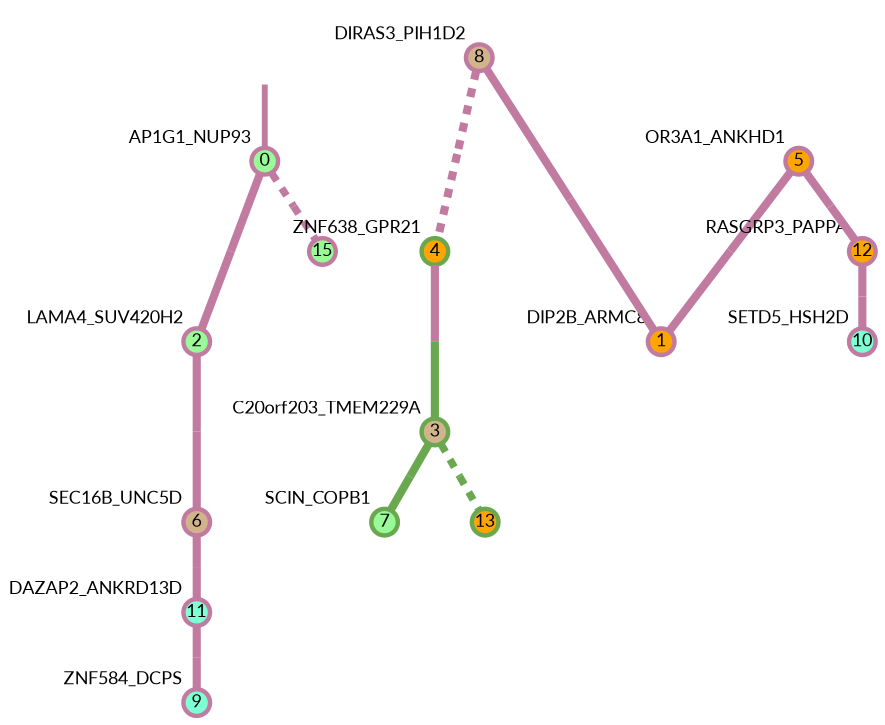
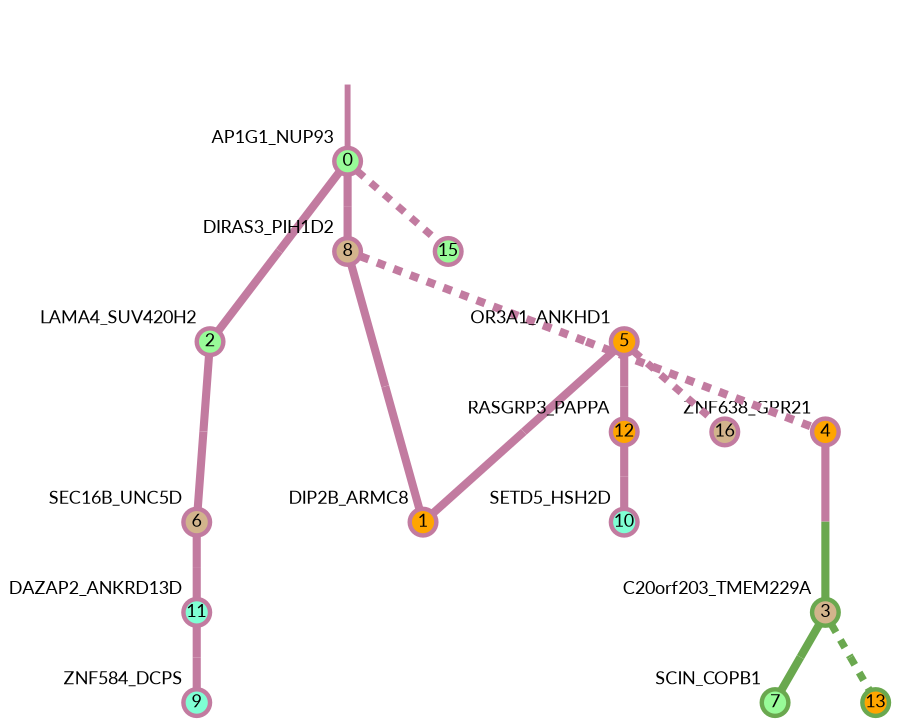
edge "0 AP1G1_NUP93" -> "8 DIRAS3_PIH1D2": added
node "4 ZNF638_GPR21": color #6aa84fff -> #c27ba0ff
node "16": added
